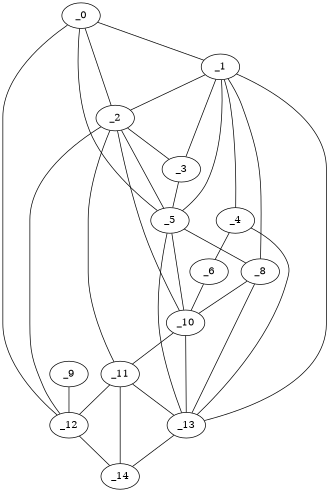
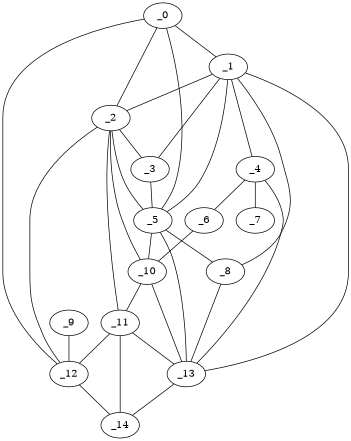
node "_7": added
edge "_8" -- "_10": removed
